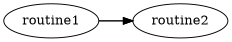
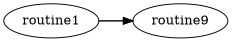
node "routine2": label "routine2" -> "routine9"
